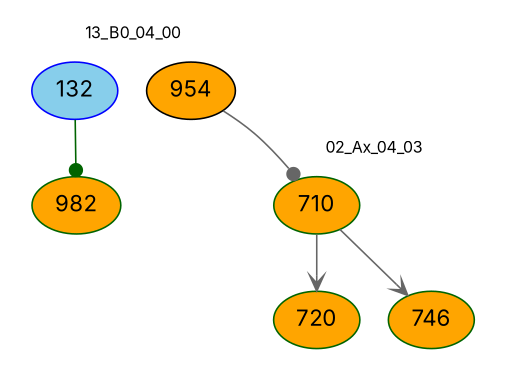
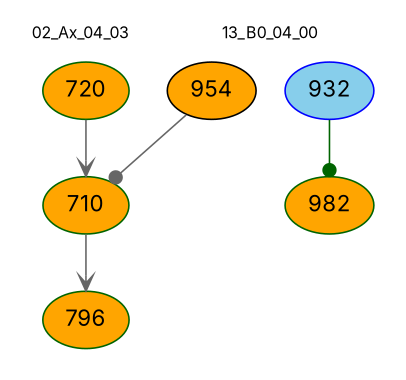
node "132": label "132" -> "932"
edge "710" -> "720": reversed
node "746": label "746" -> "796"
